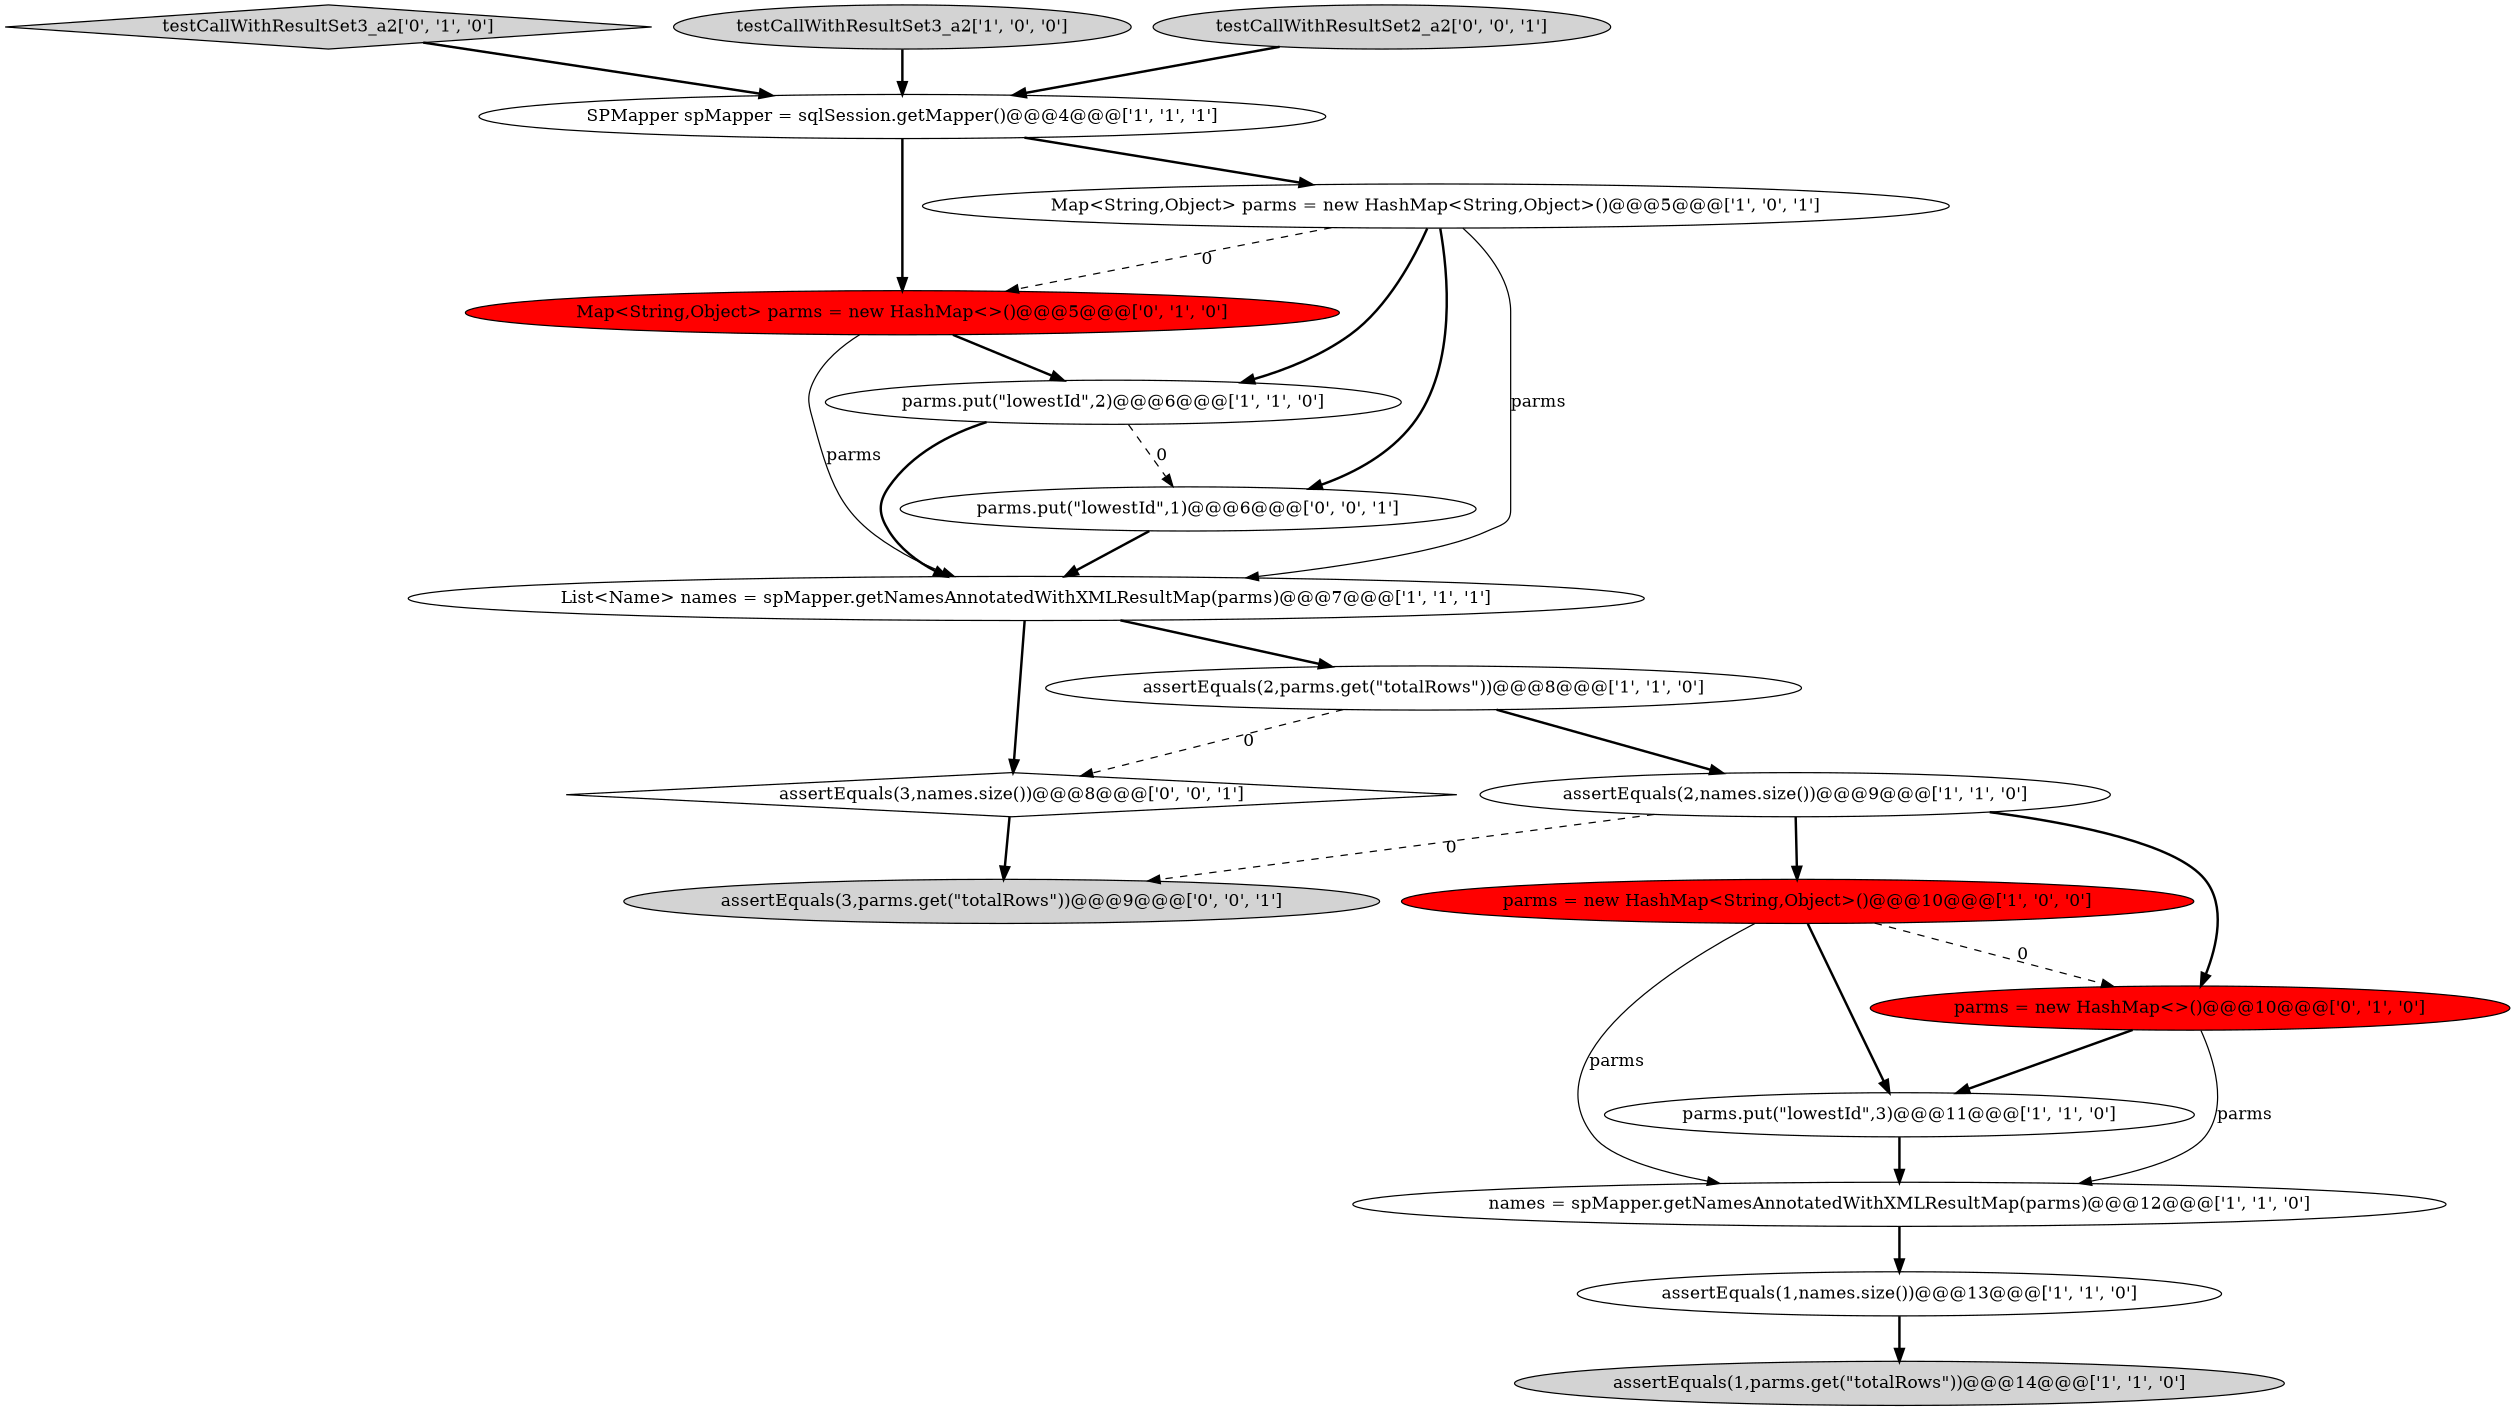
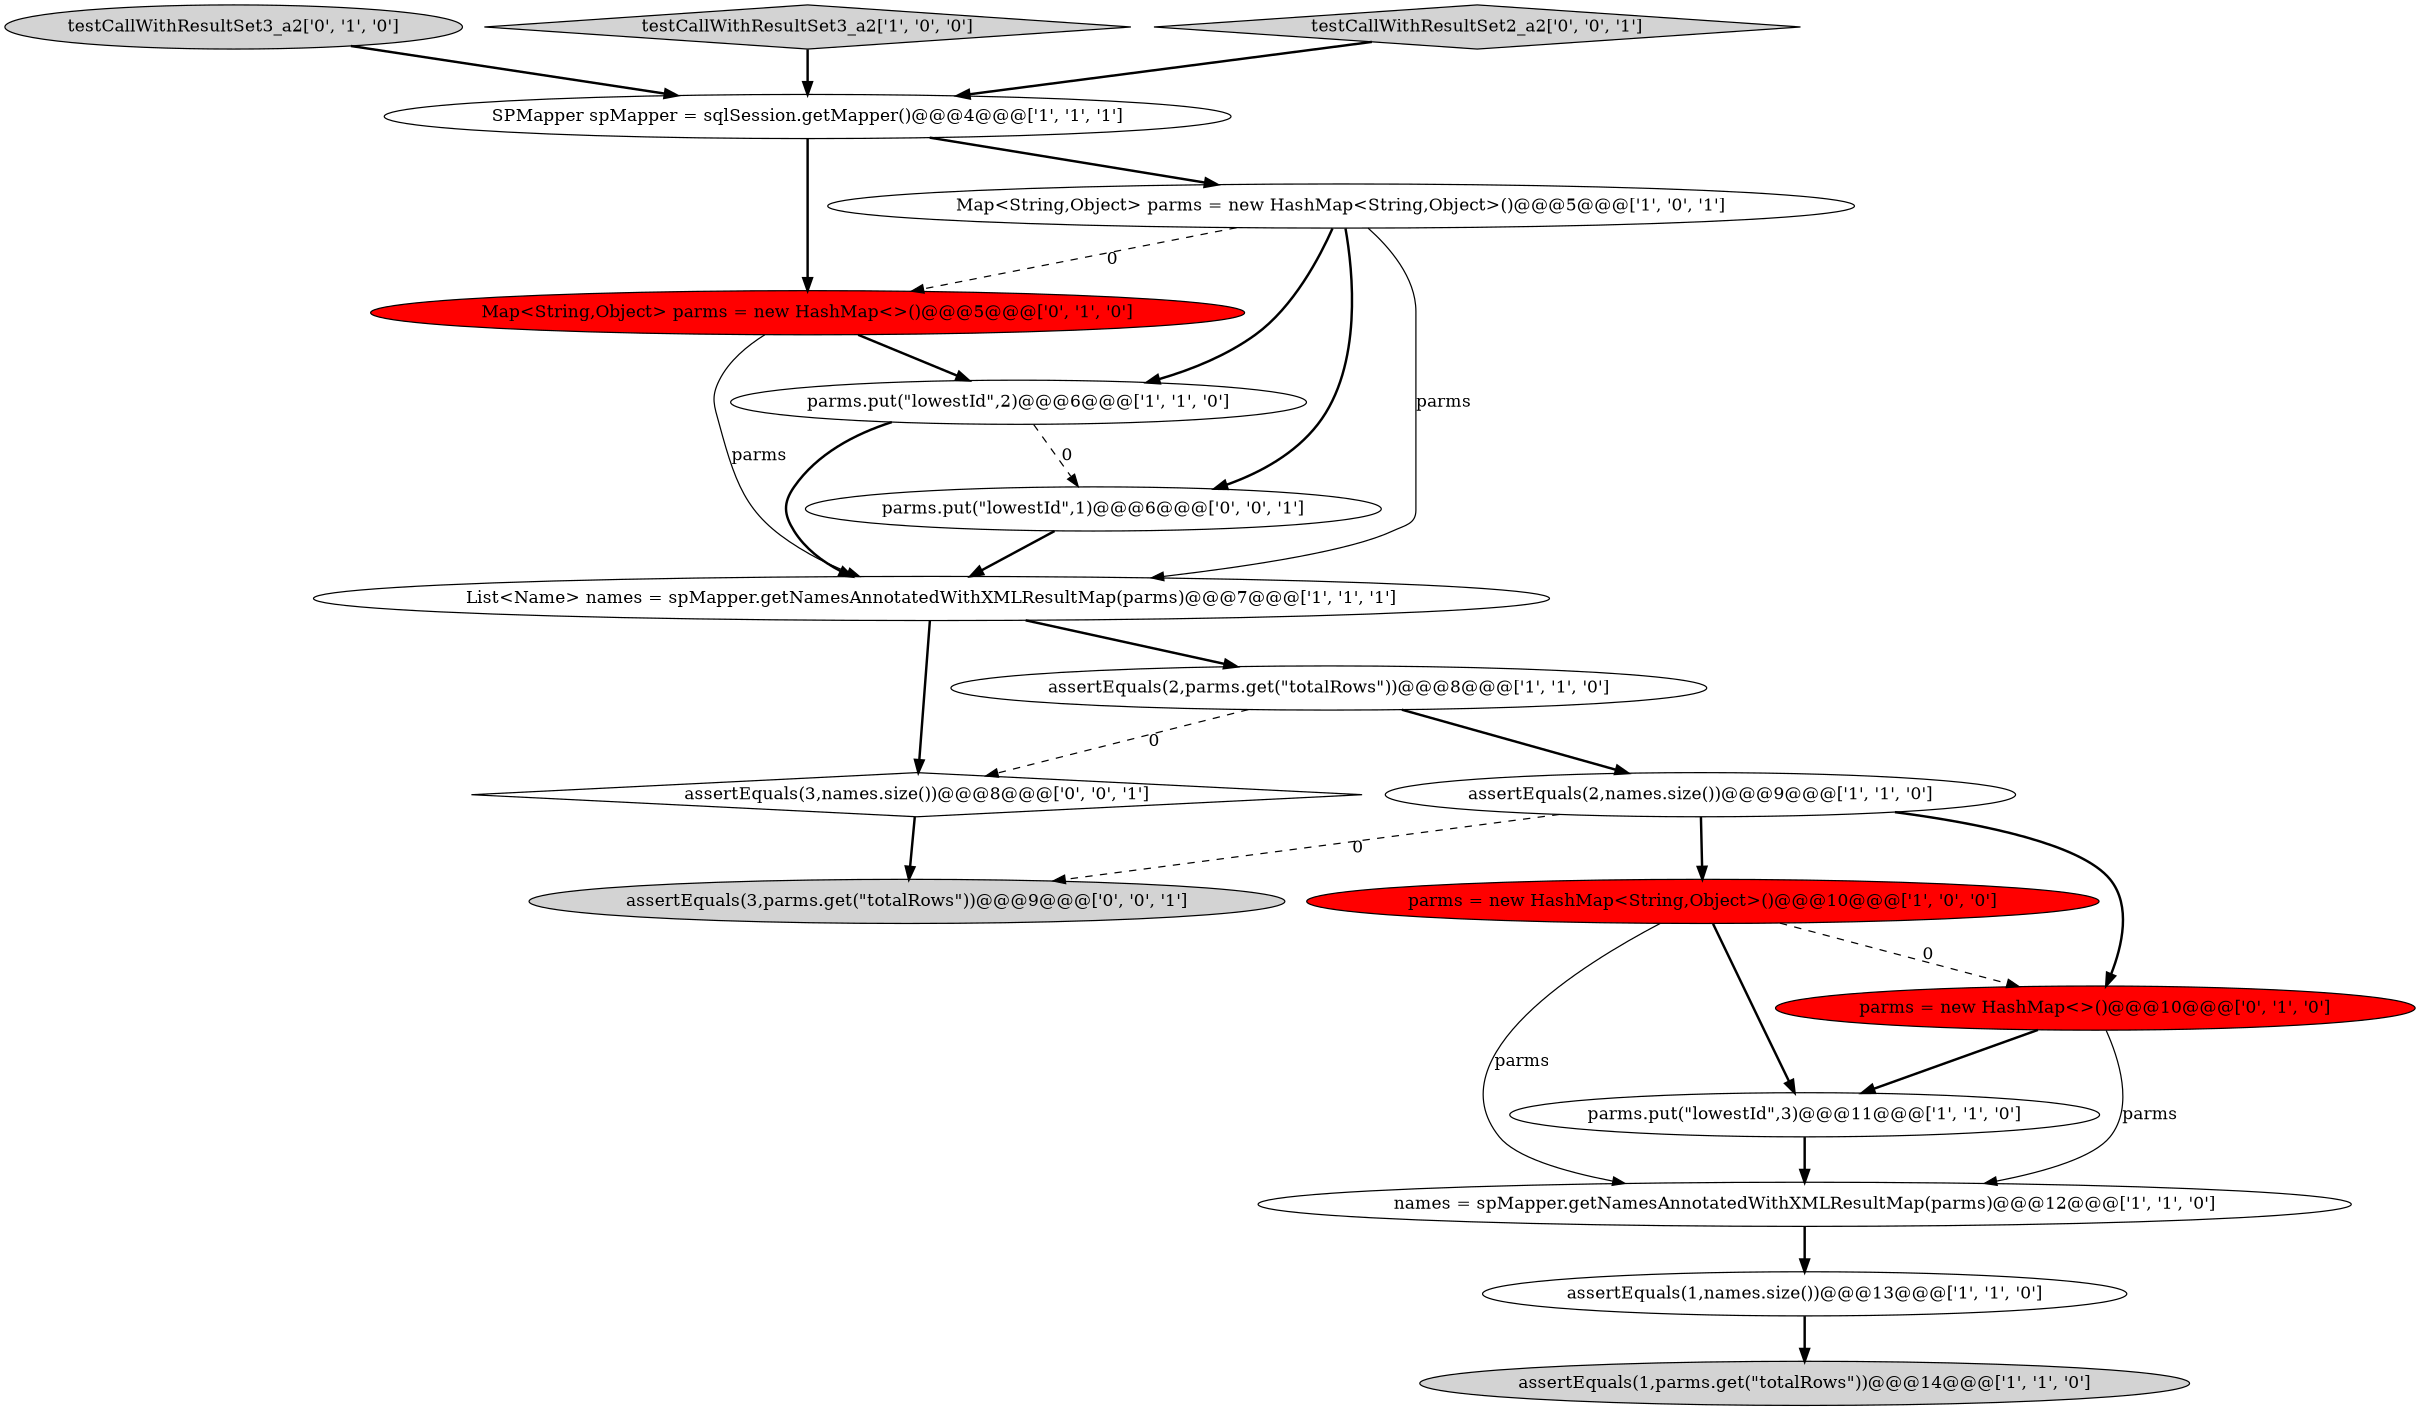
node "testCallWithResultSet3_a2['0', '1', '0']": shape diamond -> ellipse
node "testCallWithResultSet3_a2['1', '0', '0']": shape ellipse -> diamond
node "testCallWithResultSet2_a2['0', '0', '1']": shape ellipse -> diamond
